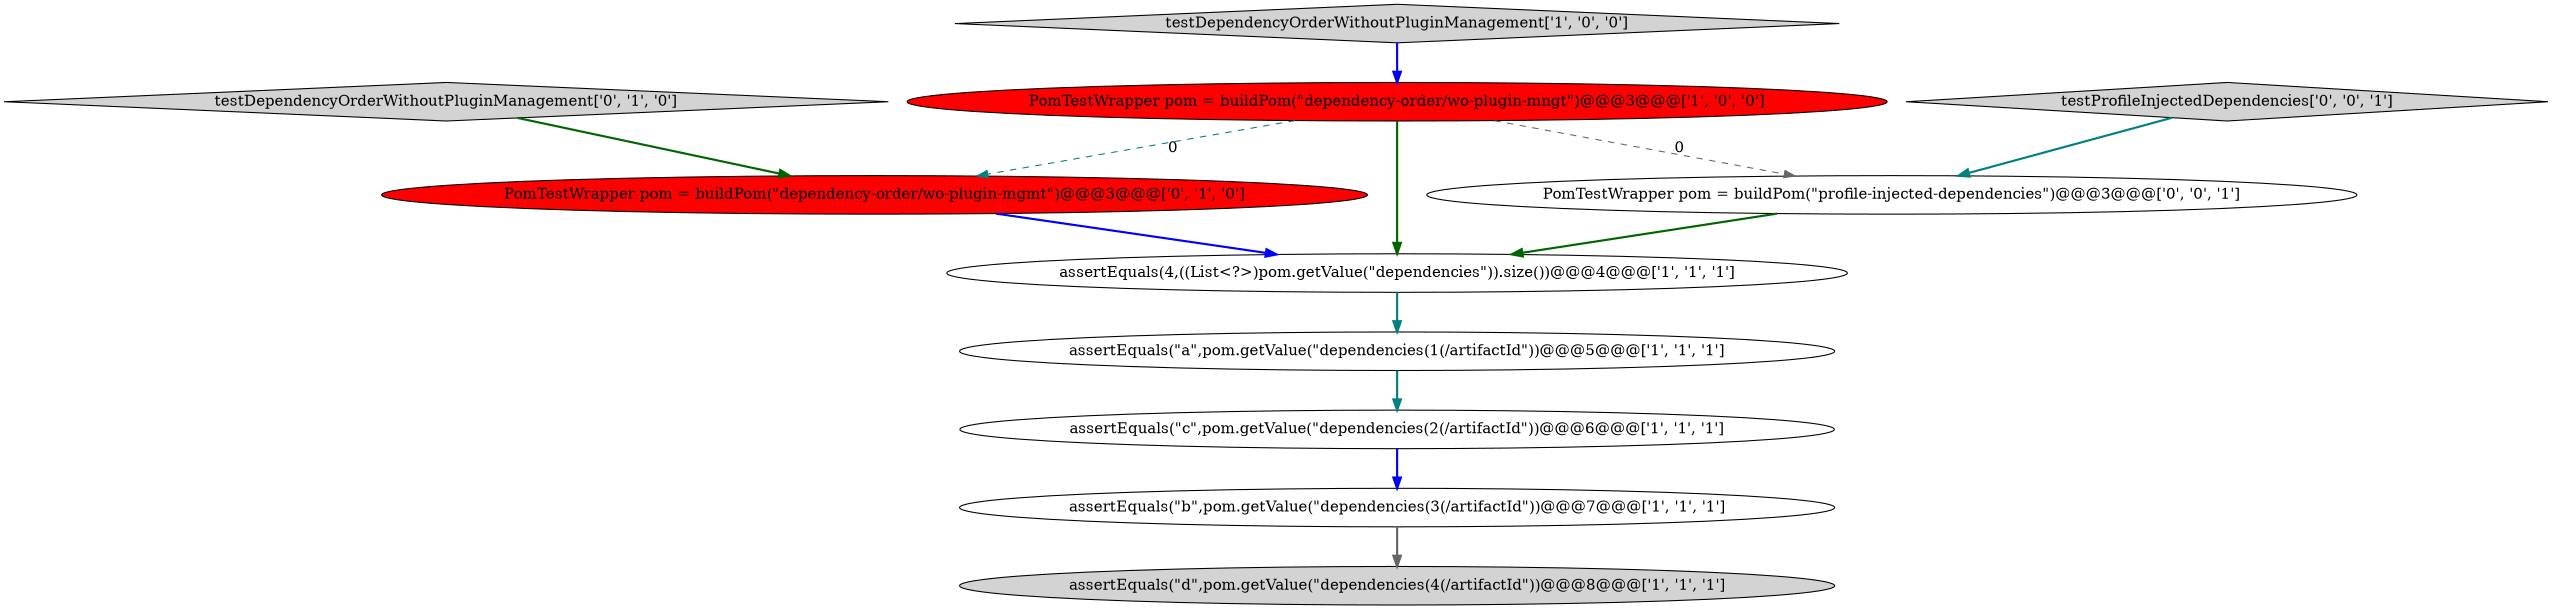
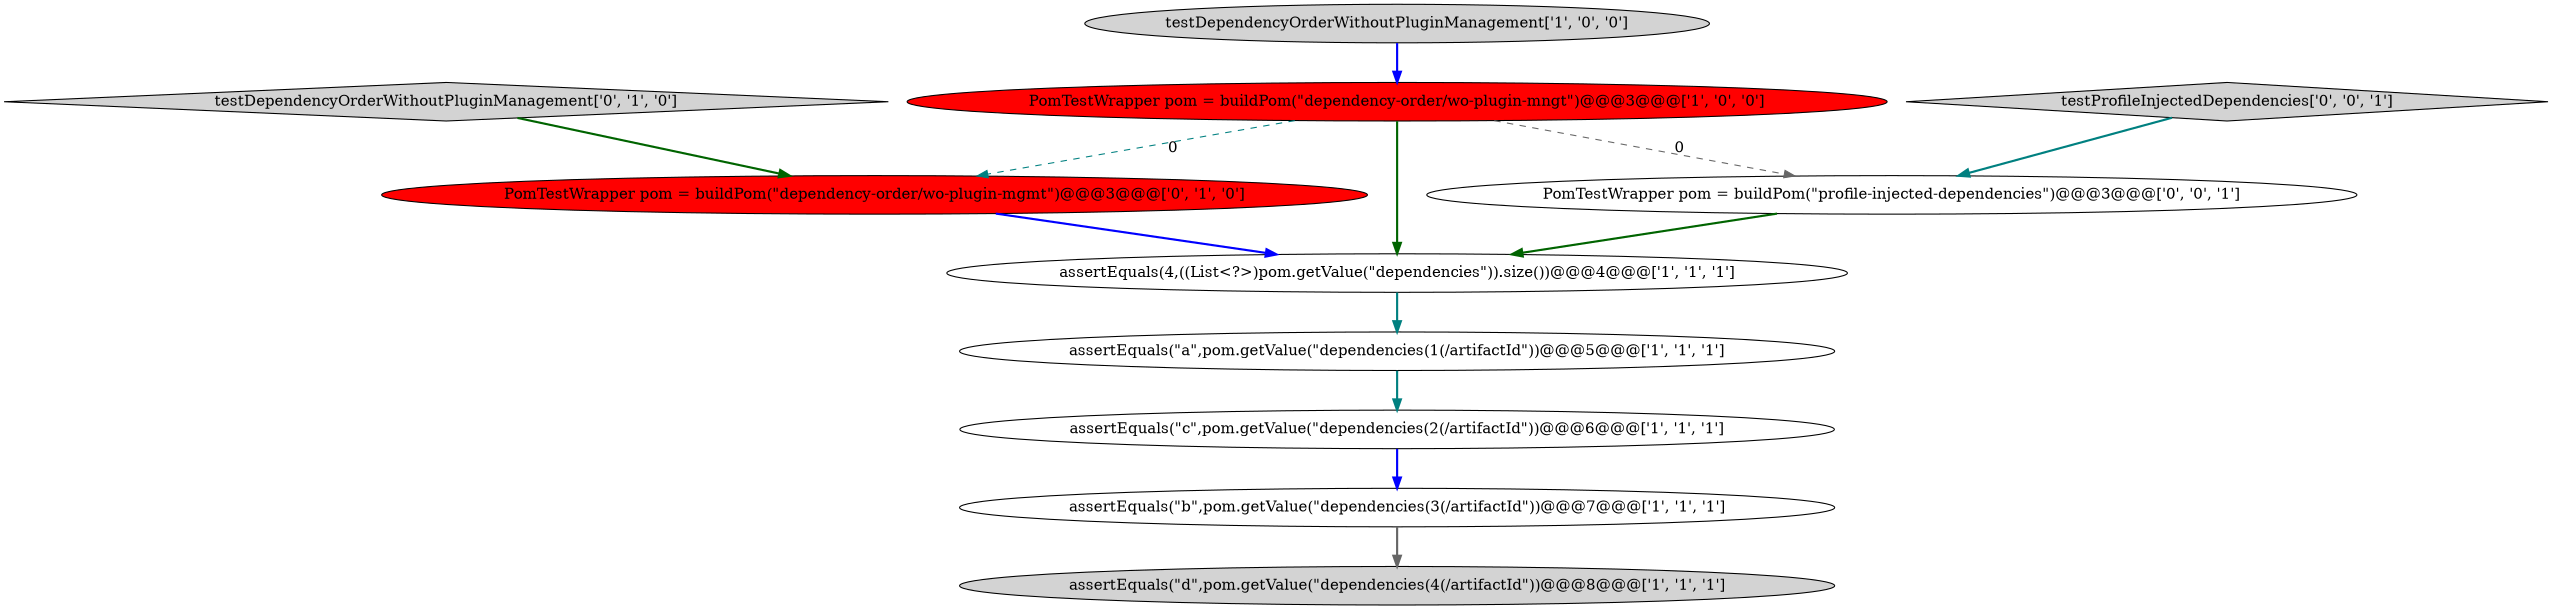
node "testDependencyOrderWithoutPluginManagement['1', '0', '0']": shape diamond -> ellipse
